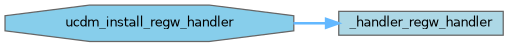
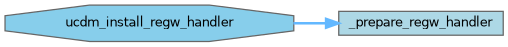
node "_handler_regw_handler": label "_handler_regw_handler" -> "_prepare_regw_handler"
